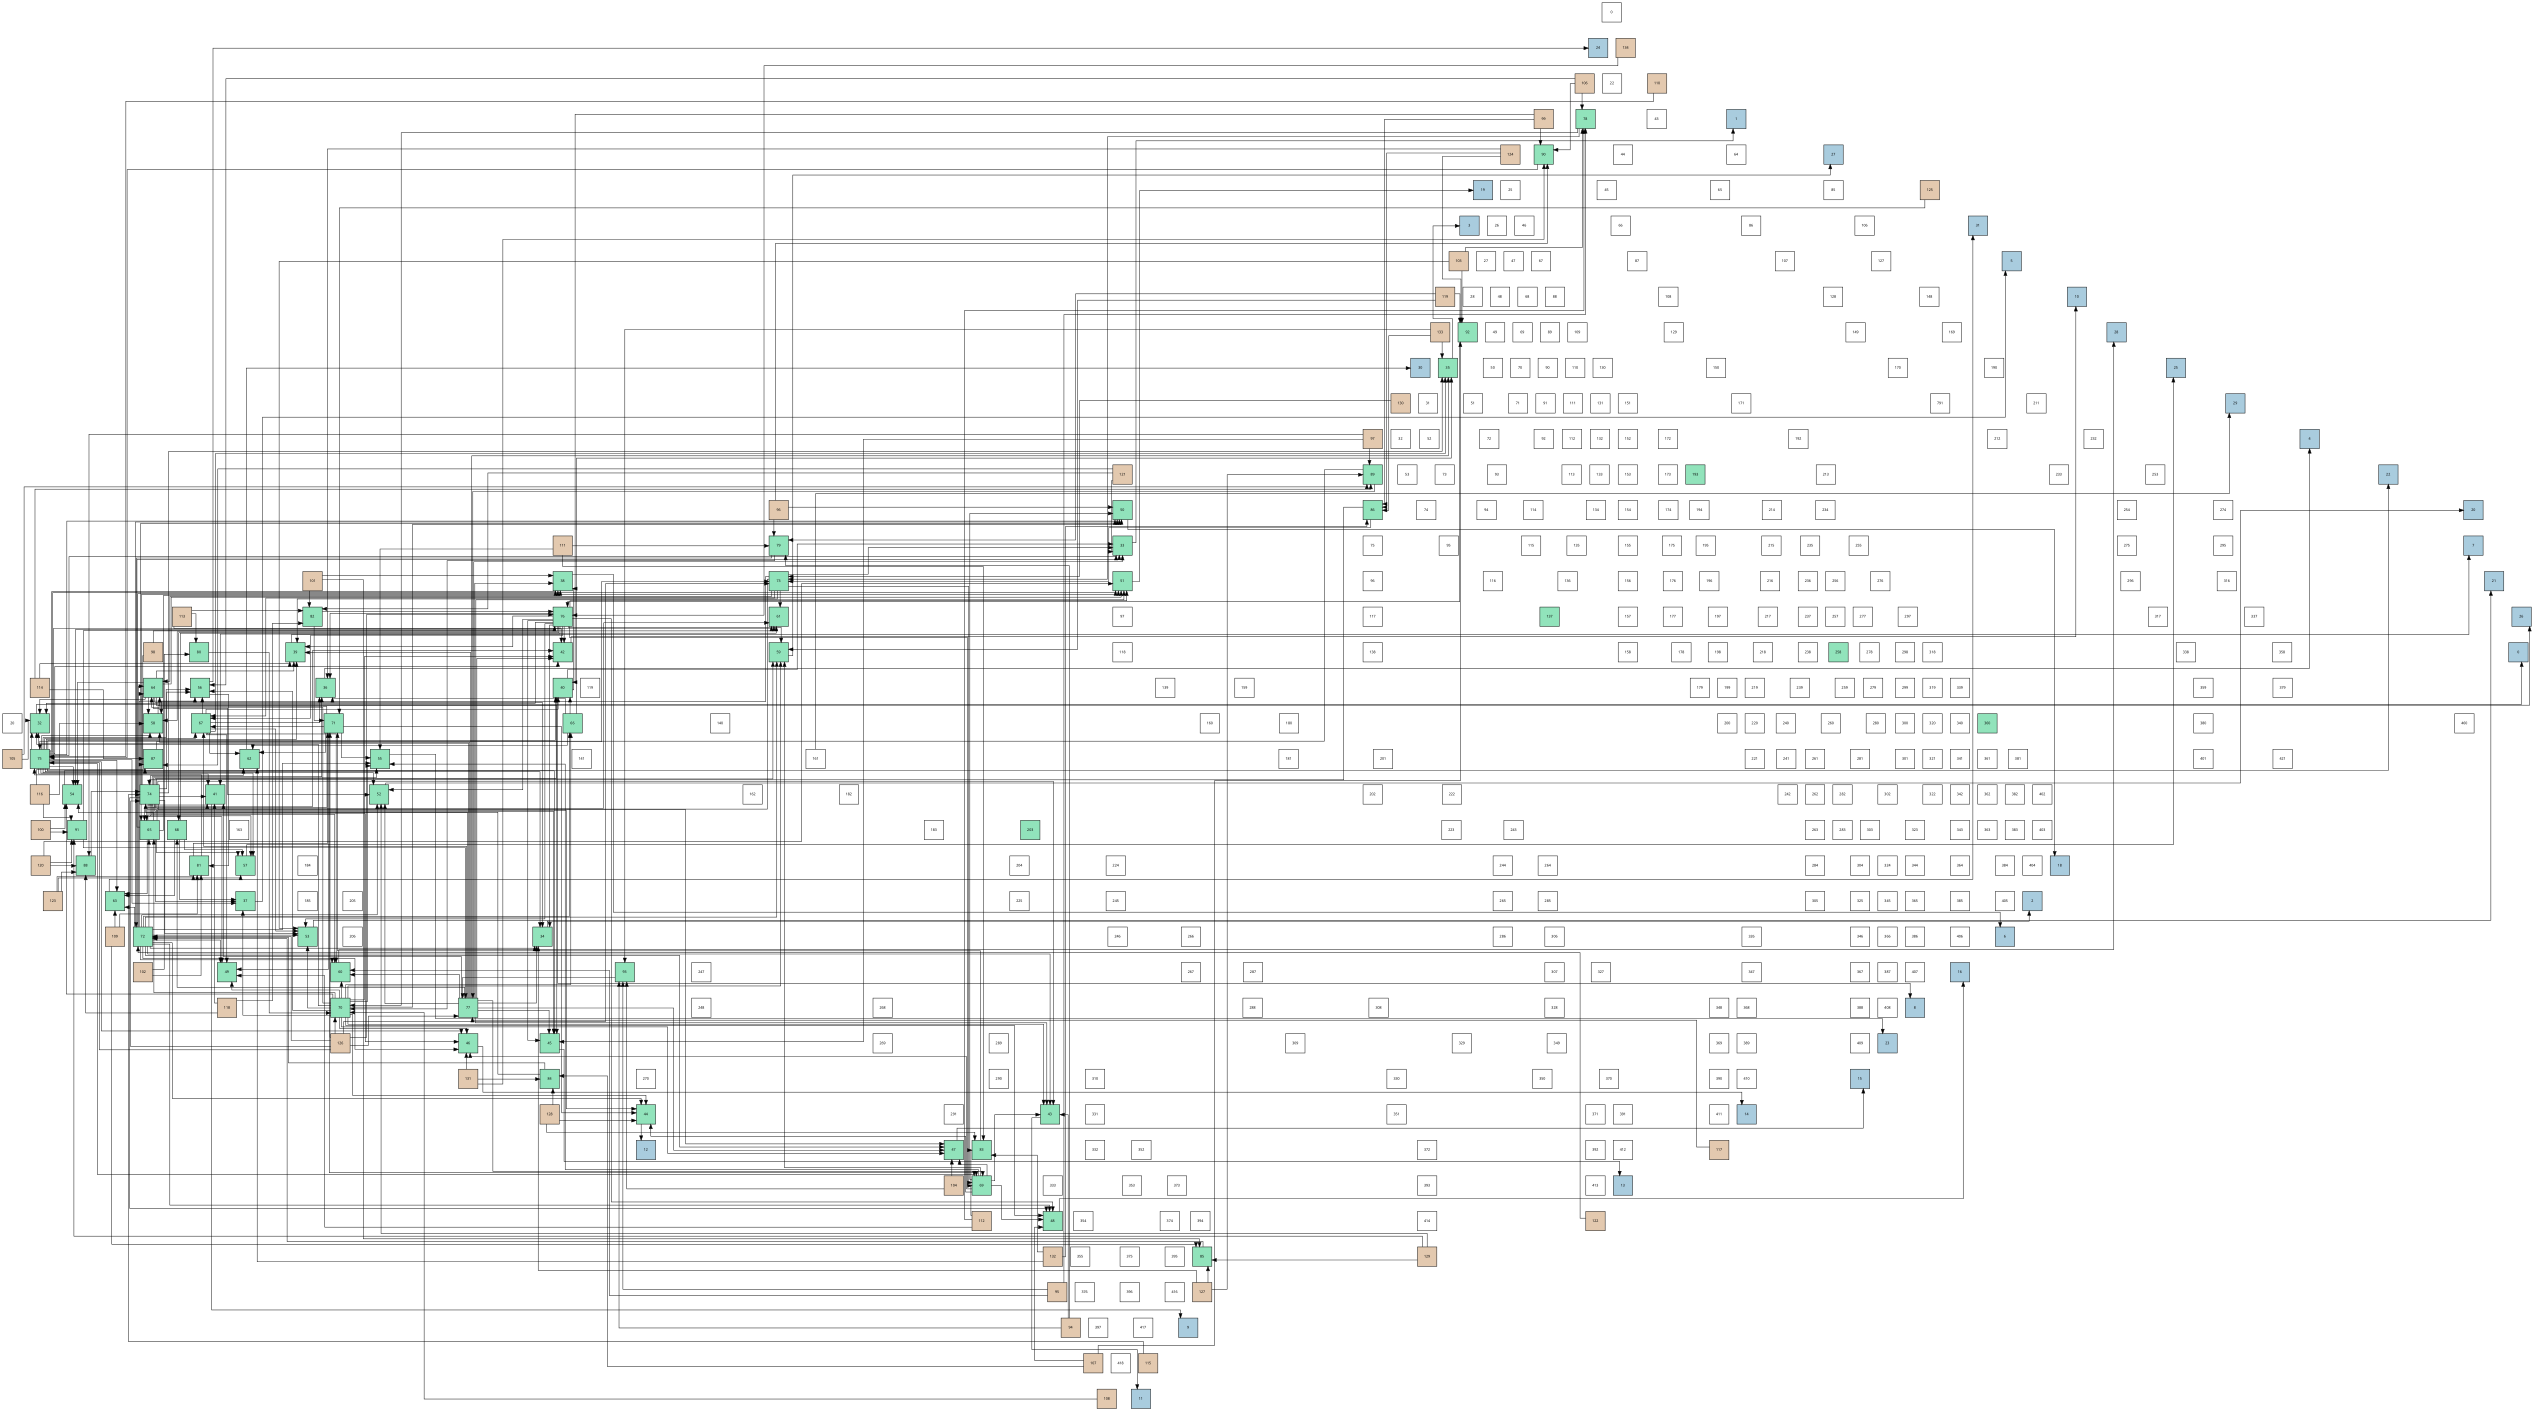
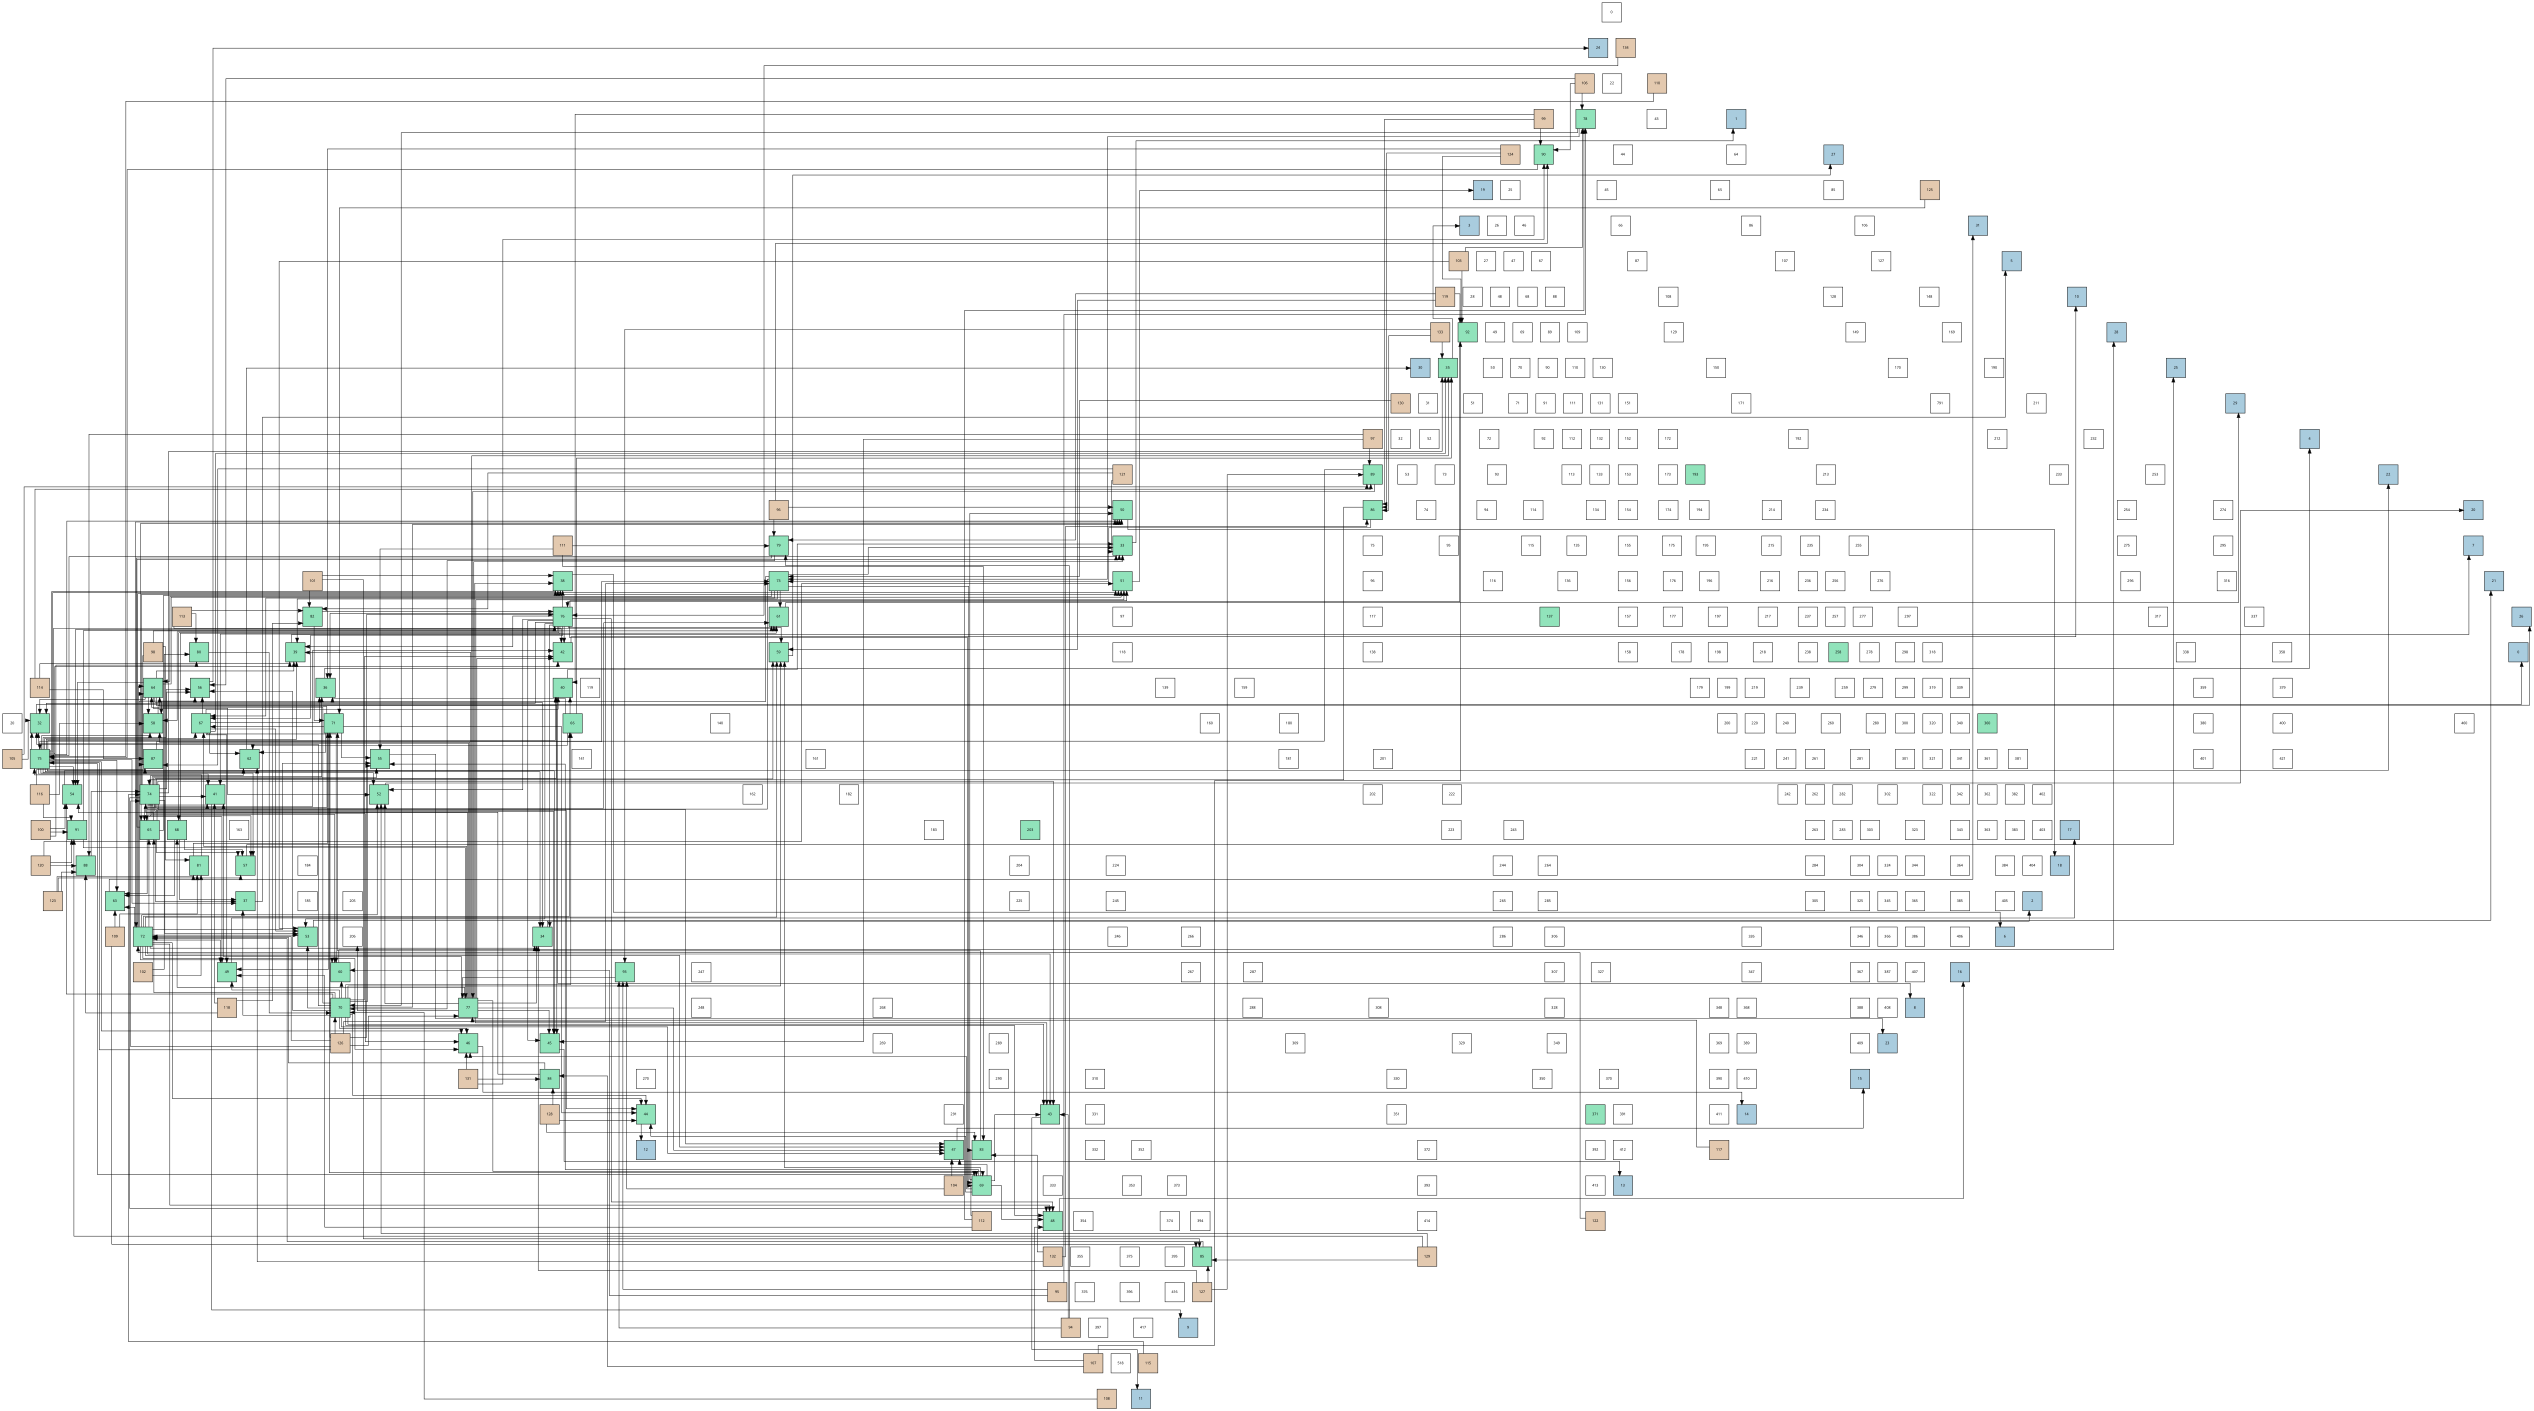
edge "161" -> "29": now "61" -> "29"
edge "40" -> "38": now "76" -> "38"
edge "100" -> "80": added
node "400": added
edge "56" -> "81": now "98" -> "81"
node "17": added
edge "77" -> "60": now "77" -> "206"
node "371": fillcolor #ffffff -> #91e3bb
node "418": label "418" -> "518"
